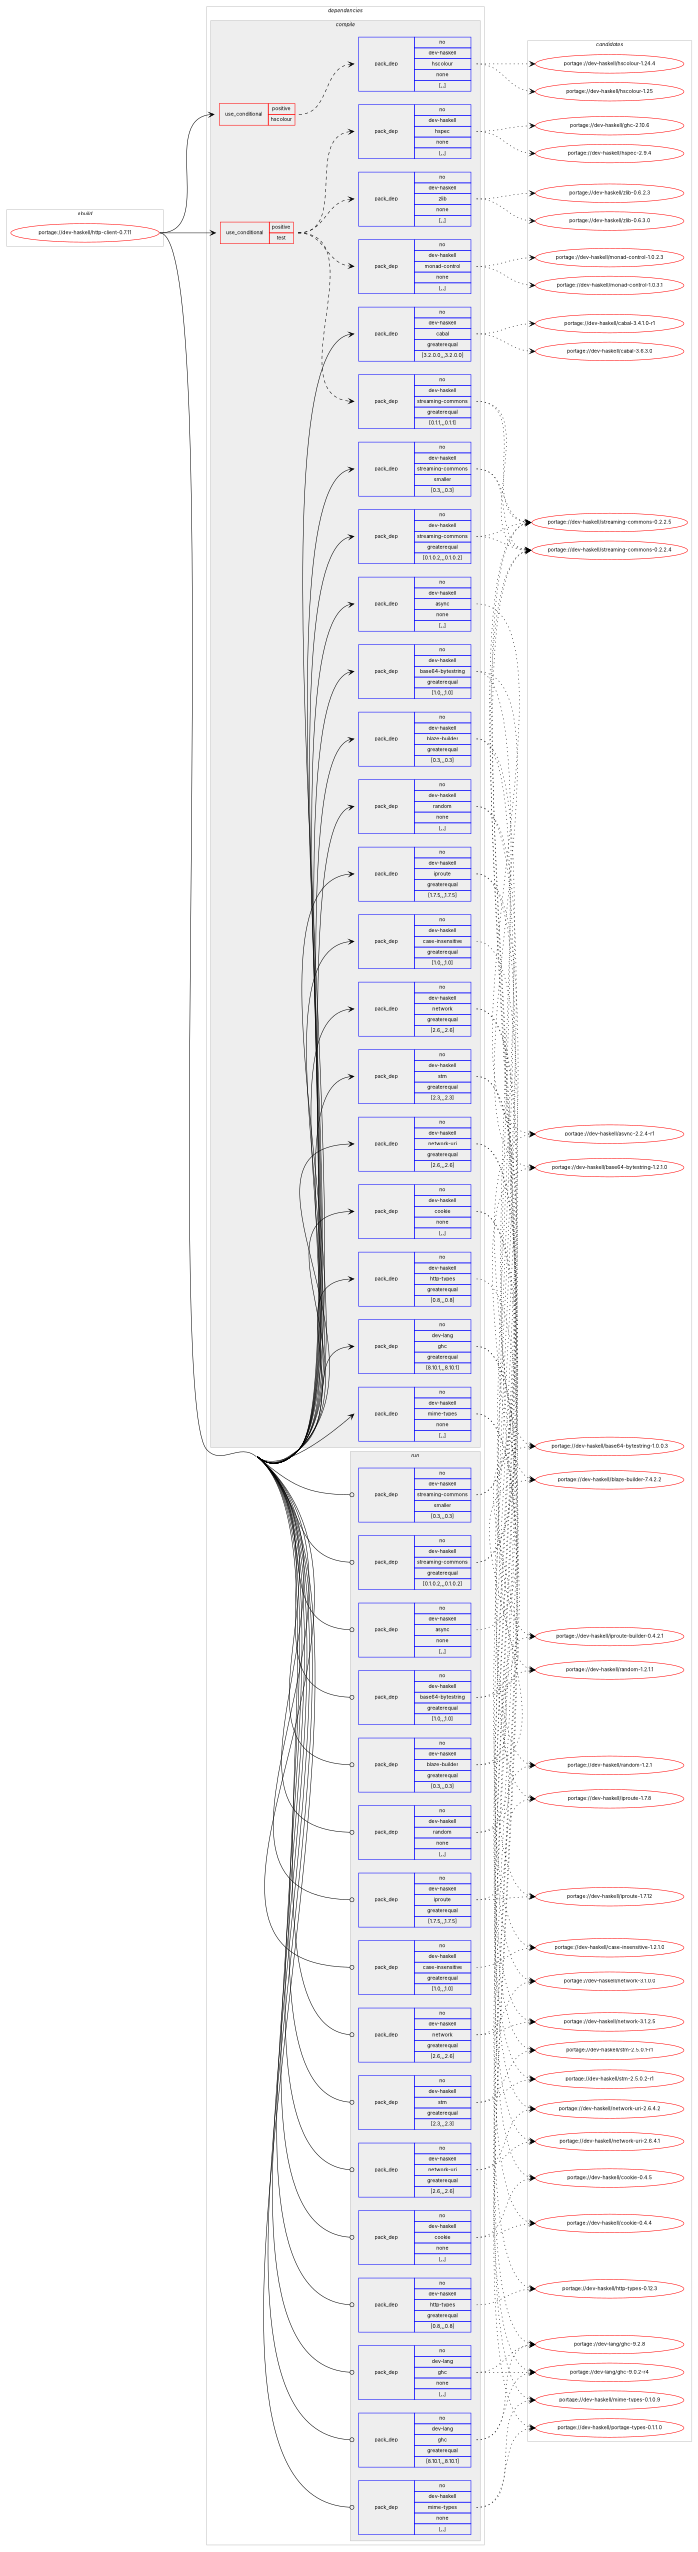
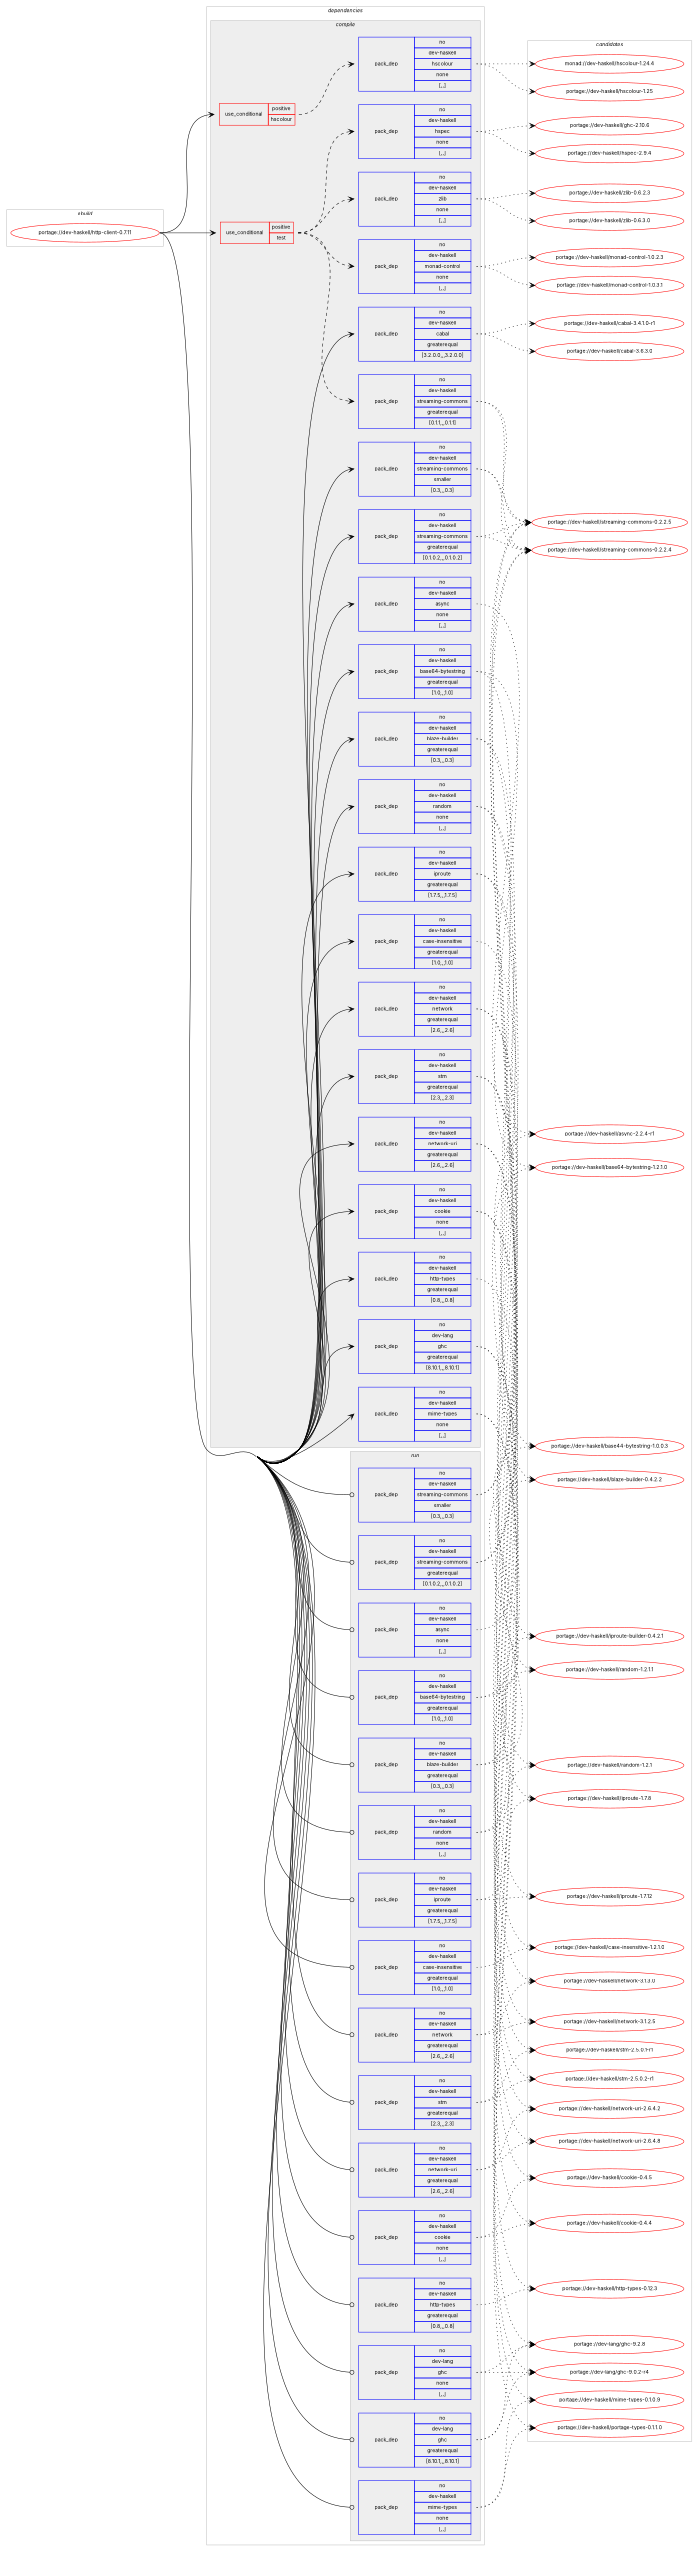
node "portage://dev-haskell/hscolour-1.24.4": label "portage://dev-haskell/hscolour-1.24.4" -> "monad://dev-haskell/hscolour-1.24.4"
node "portage://dev-haskell/base64-bytestring-1.0.0.3": label "portage://dev-haskell/base64-bytestring-1.0.0.3" -> "portage://dev-haskell/base44-bytestring-1.0.0.3"
node "portage://dev-haskell/blaze-builder-7.4.2.2": label "portage://dev-haskell/blaze-builder-7.4.2.2" -> "portage://dev-haskell/blaze-builder-0.4.2.2"
node "portage://dev-haskell/network-3.1.0.0": label "portage://dev-haskell/network-3.1.0.0" -> "portage://dev-haskell/network-3.1.3.0"
node "portage://dev-haskell/network-uri-2.6.4.1": label "portage://dev-haskell/network-uri-2.6.4.1" -> "portage://dev-haskell/network-uri-2.6.4.8"
